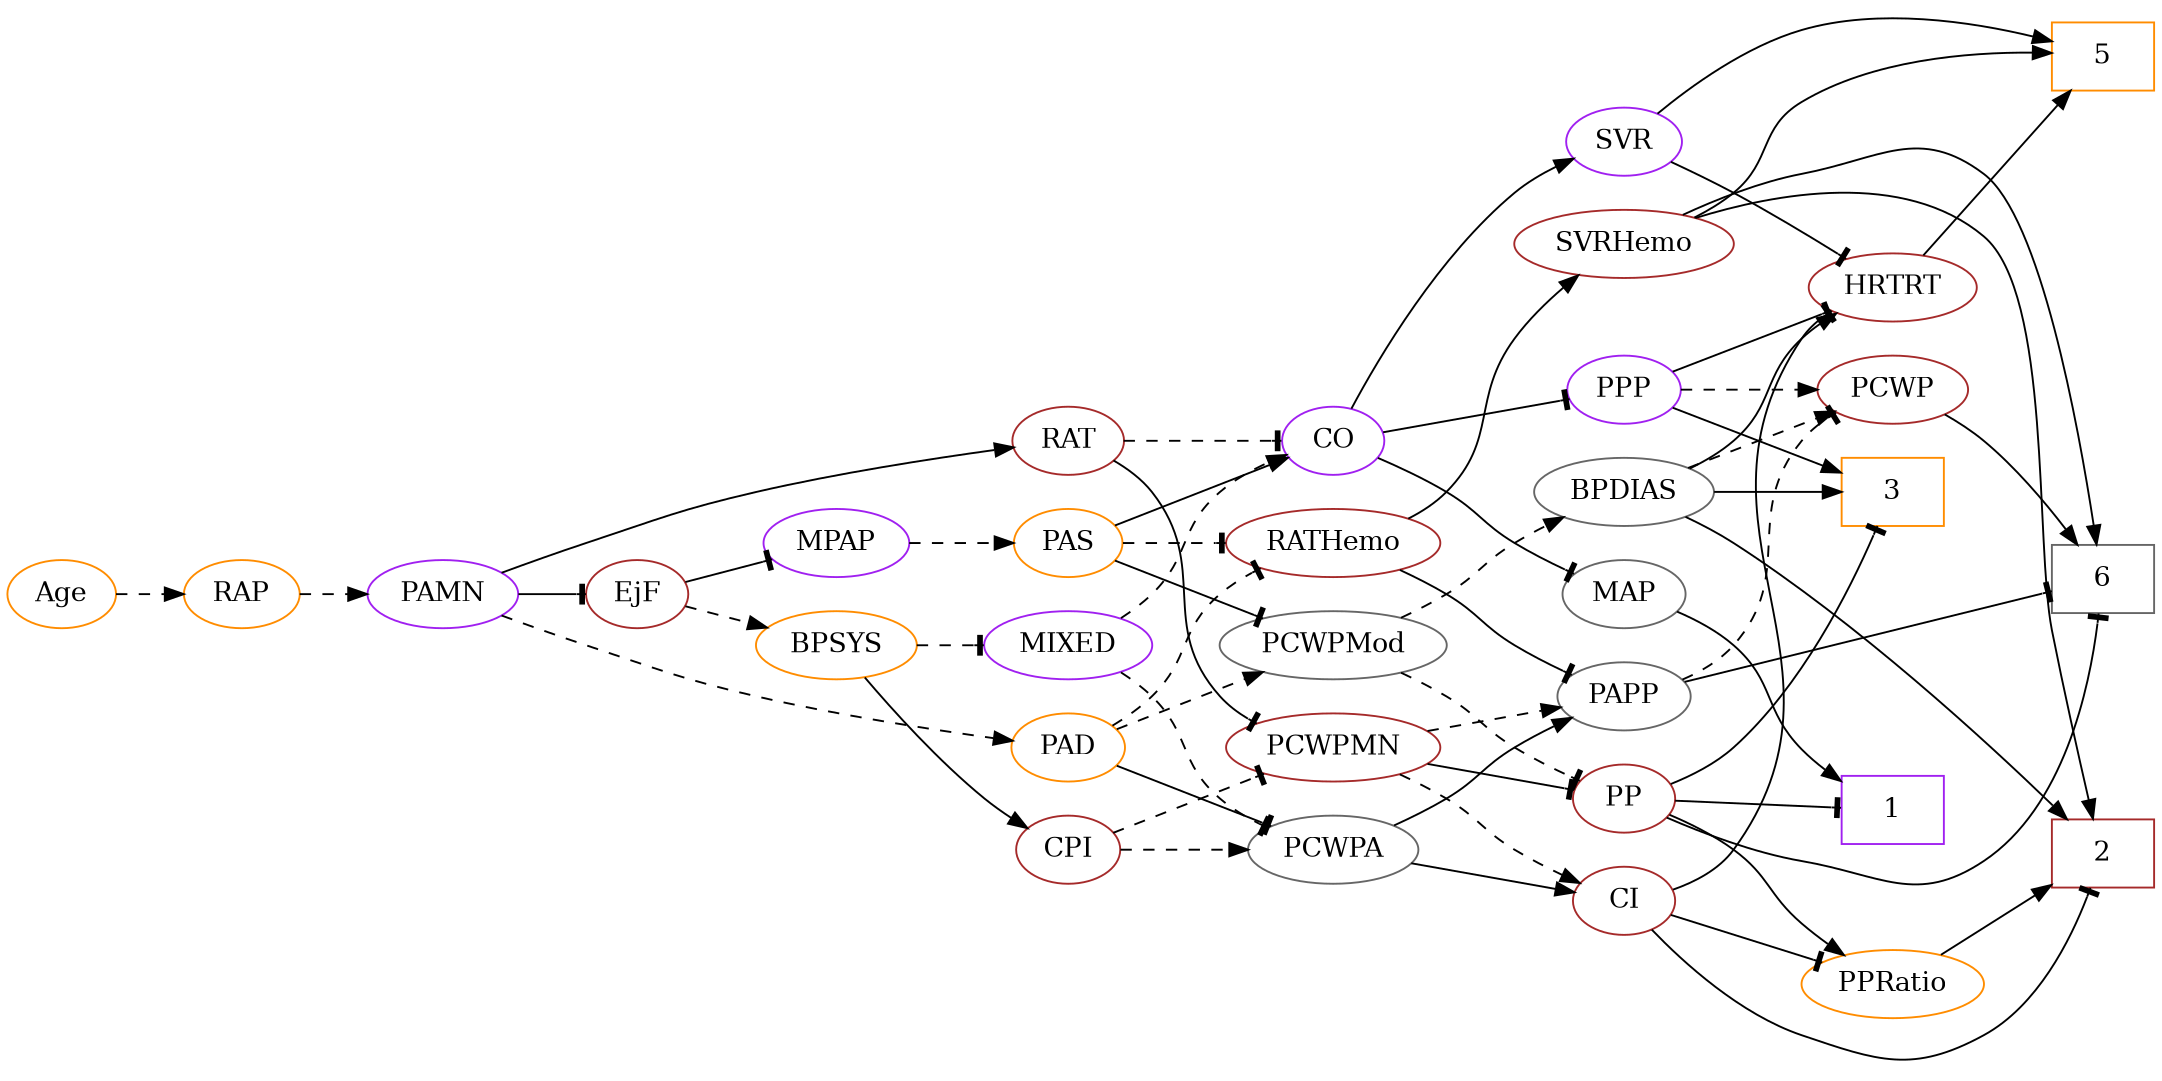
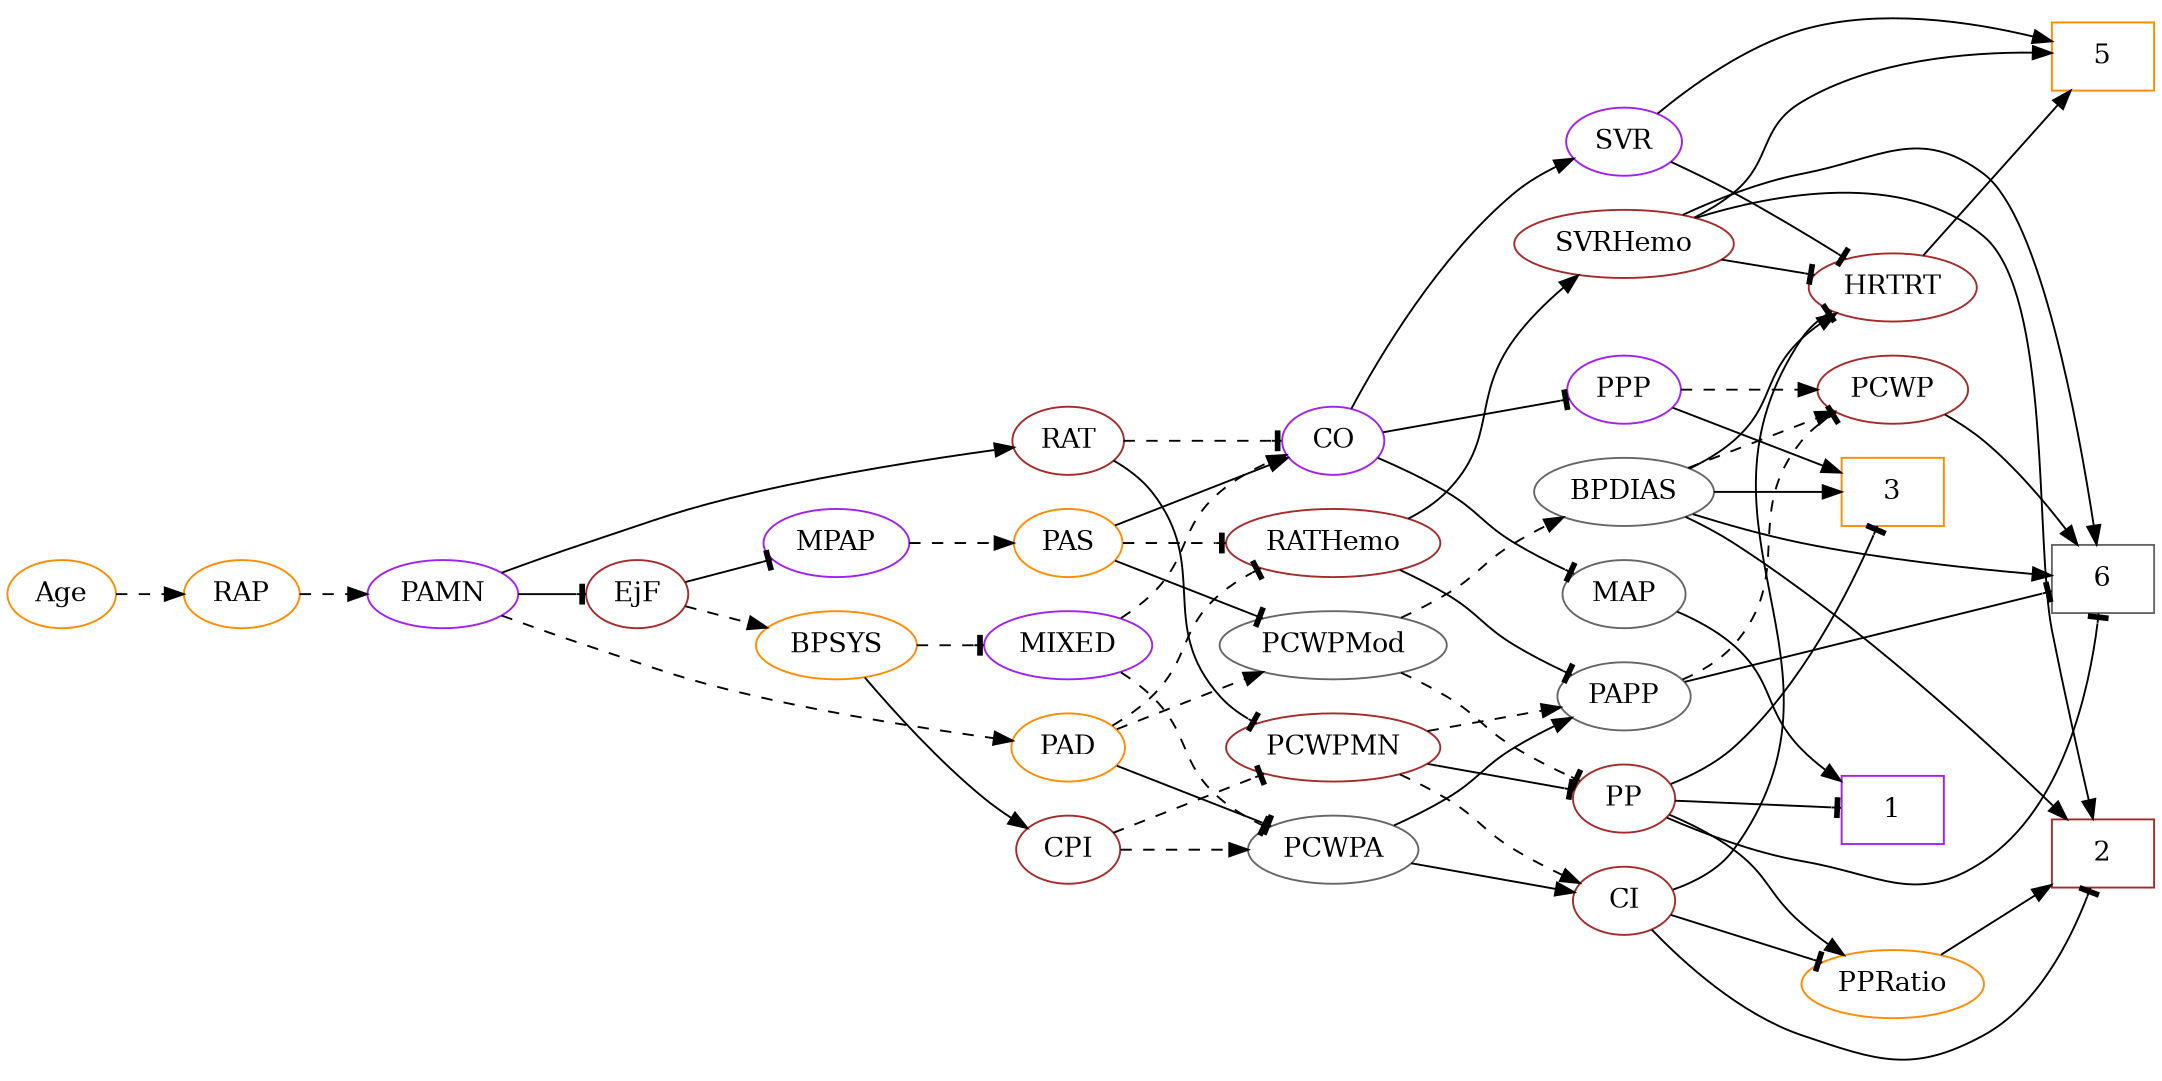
edge "PPP" -> "HRTRT": now "SVRHemo" -> "HRTRT"
edge "BPDIAS" -> "6": added
